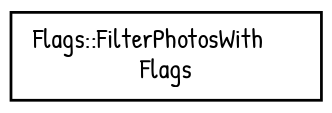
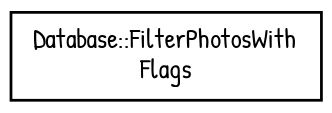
node "Flags::FilterPhotosWith Flags": label "Flags::FilterPhotosWith Flags" -> "Database::FilterPhotosWith Flags"
